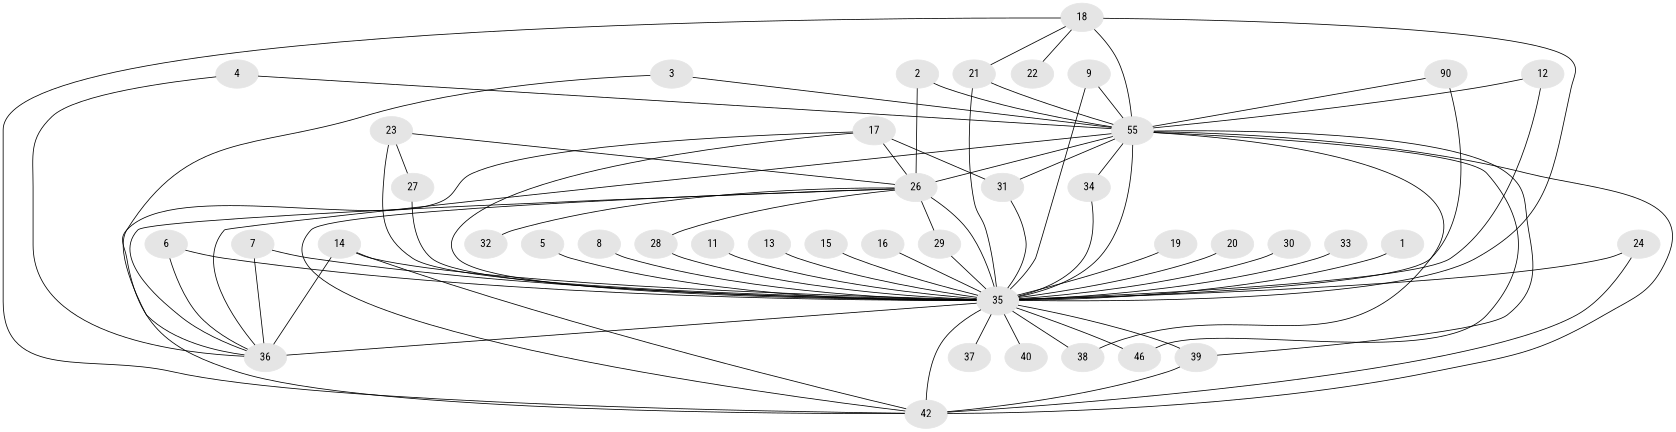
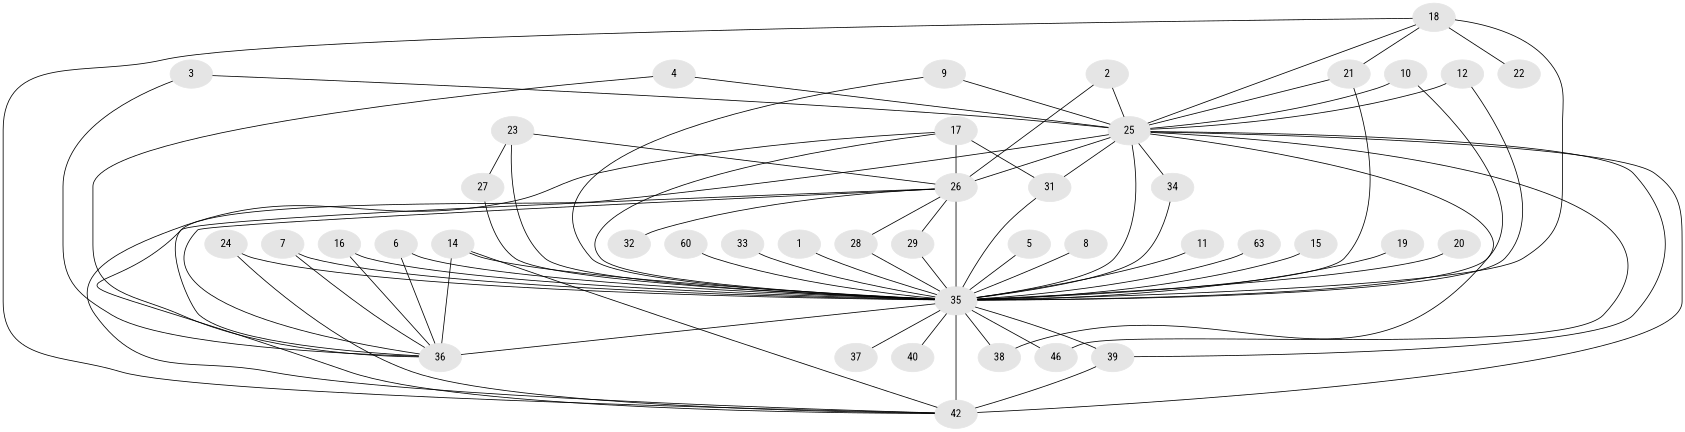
node "90": label "90" -> "10"
node "55": label "55" -> "25"
node "13": label "13" -> "63"
node "30": label "30" -> "60"
edge "16" -- "36": added
